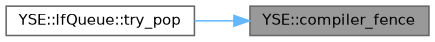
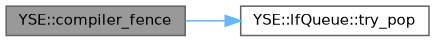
edge "YSE::lfQueue::try_pop" -> "YSE::compiler_fence": reversed
